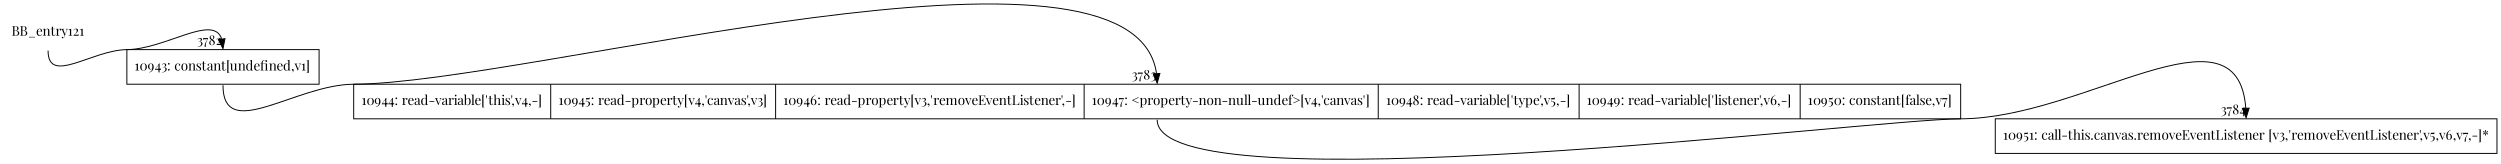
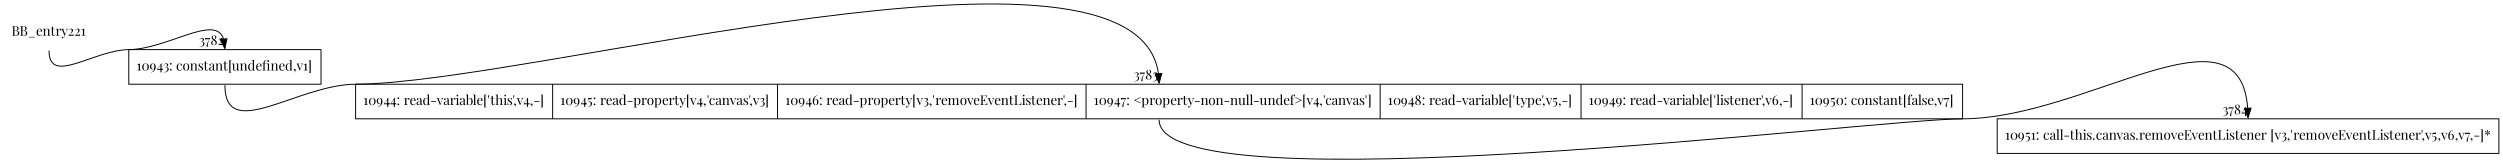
node "BB_entry121": label "BB_entry121" -> "BB_entry221"
